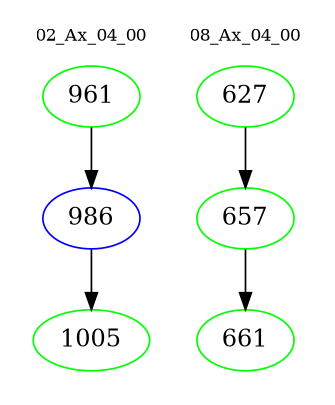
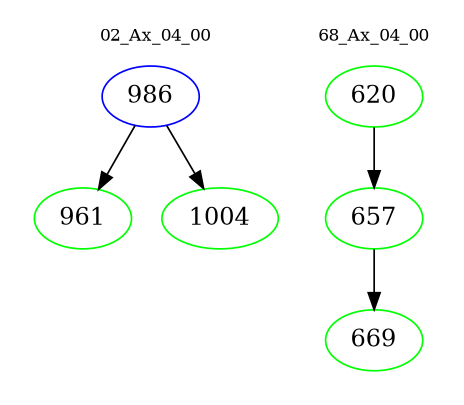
cluster "08_Ax_04_00": label "08_Ax_04_00" -> "68_Ax_04_00"
node "627": label "627" -> "620"
edge "961" -> "986": reversed
node "1005": label "1005" -> "1004"
node "661": label "661" -> "669"
